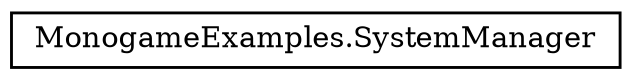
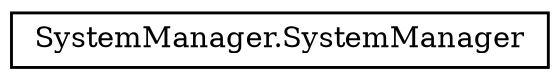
node "MonogameExamples.SystemManager": label "MonogameExamples.SystemManager" -> "SystemManager.SystemManager"
